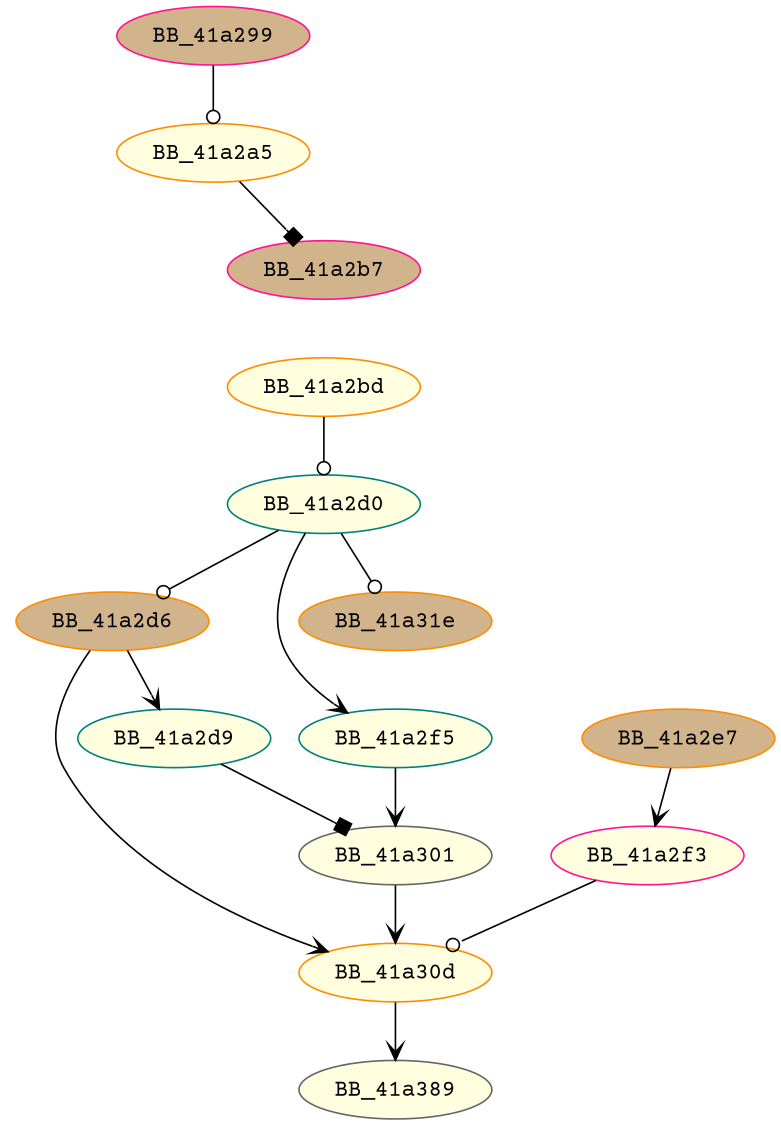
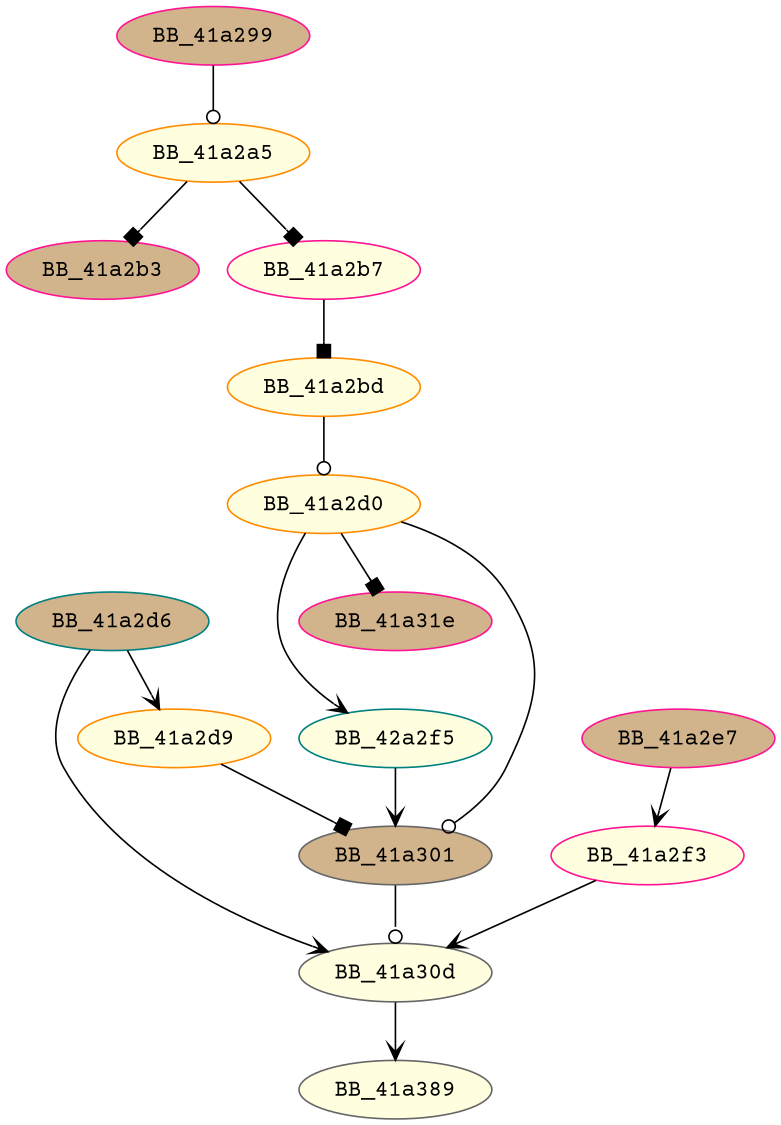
node "BB_41a2b3": added
node "BB_41a2b7": fillcolor tan -> lightyellow
edge "BB_41a2b7" -> "BB_41a2bd": added
node "BB_41a2d0": color teal -> darkorange
edge "BB_41a2d0" -> "BB_41a31e": arrowhead odot -> box
edge "BB_41a2d0" -> "BB_41a2d6": now "BB_41a2d0" -> "BB_41a301"
node "BB_41a2d6": color darkorange -> teal
node "BB_41a31e": color darkorange -> deeppink
node "BB_41a2d9": color teal -> darkorange
node "BB_41a2f5": label "BB_41a2f5" -> "BB_42a2f5"
node "BB_41a2e7": color darkorange -> deeppink
node "BB_41a301": fillcolor lightyellow -> tan
edge "BB_41a301" -> "BB_41a30d": arrowhead vee -> odot
edge "BB_41a2f3" -> "BB_41a30d": arrowhead odot -> vee
node "BB_41a30d": color darkorange -> gray40
